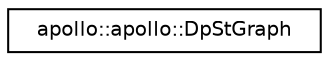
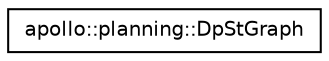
node "apollo::apollo::DpStGraph": label "apollo::apollo::DpStGraph" -> "apollo::planning::DpStGraph"
